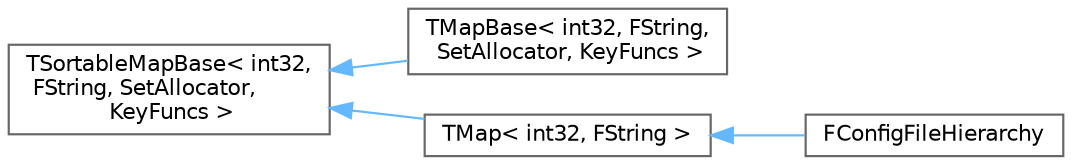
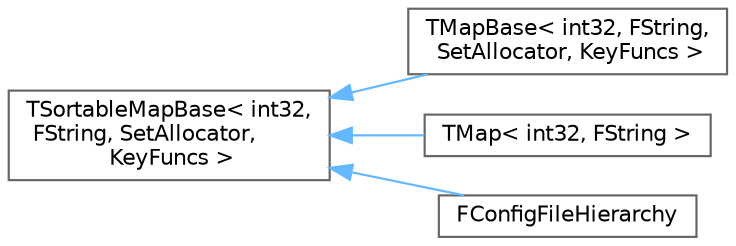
edge "FConfigFileHierarchy" -> "TMap< int32, FString >": now "FConfigFileHierarchy" -> "TSortableMapBase< int32, FString, SetAllocator, KeyFuncs >"
